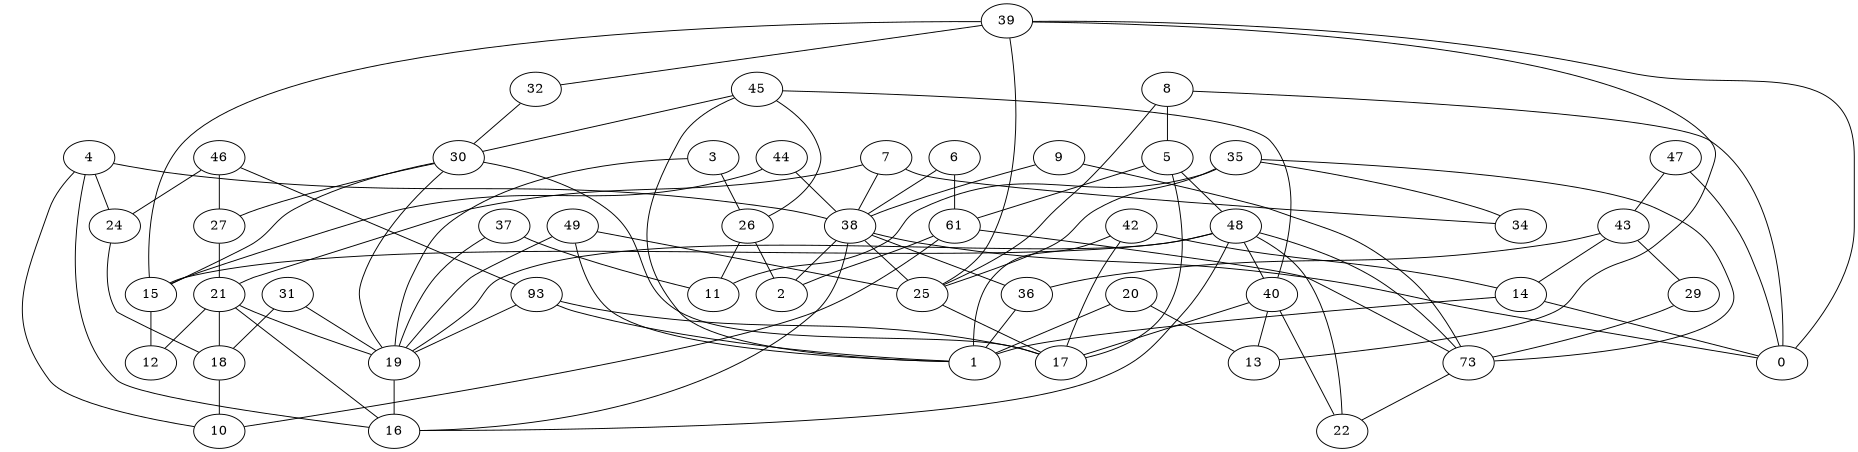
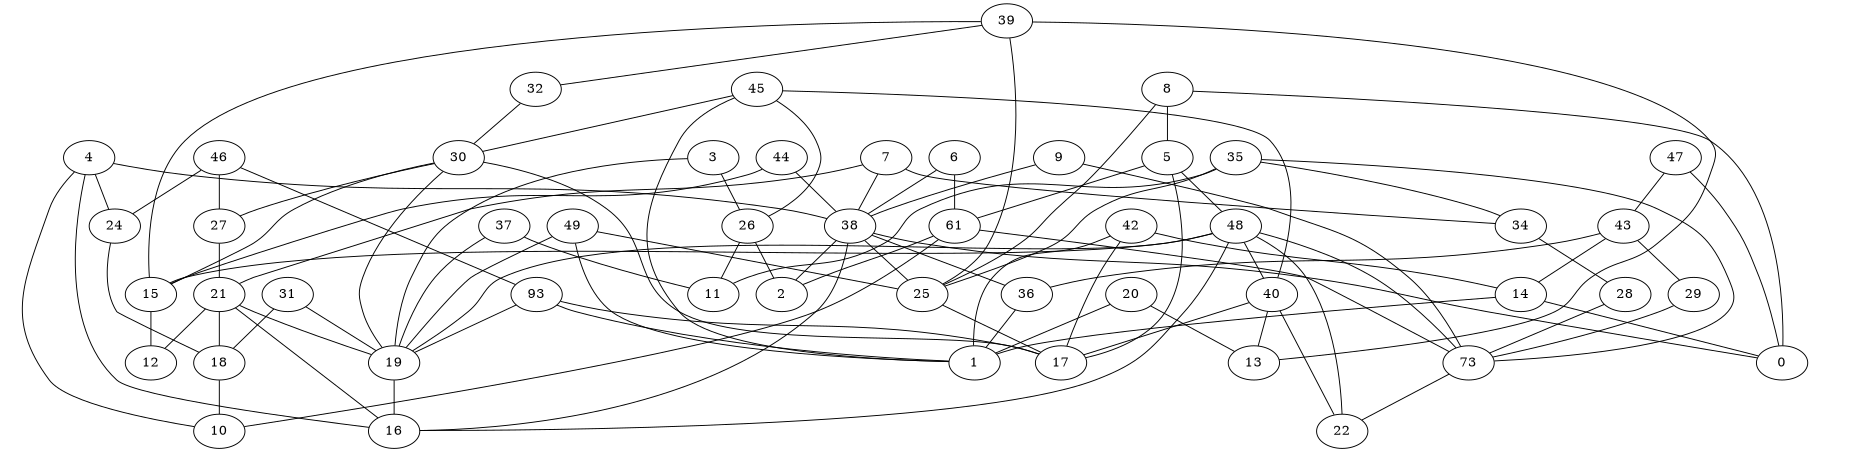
edge "39" -- "0": removed
node "28": added
